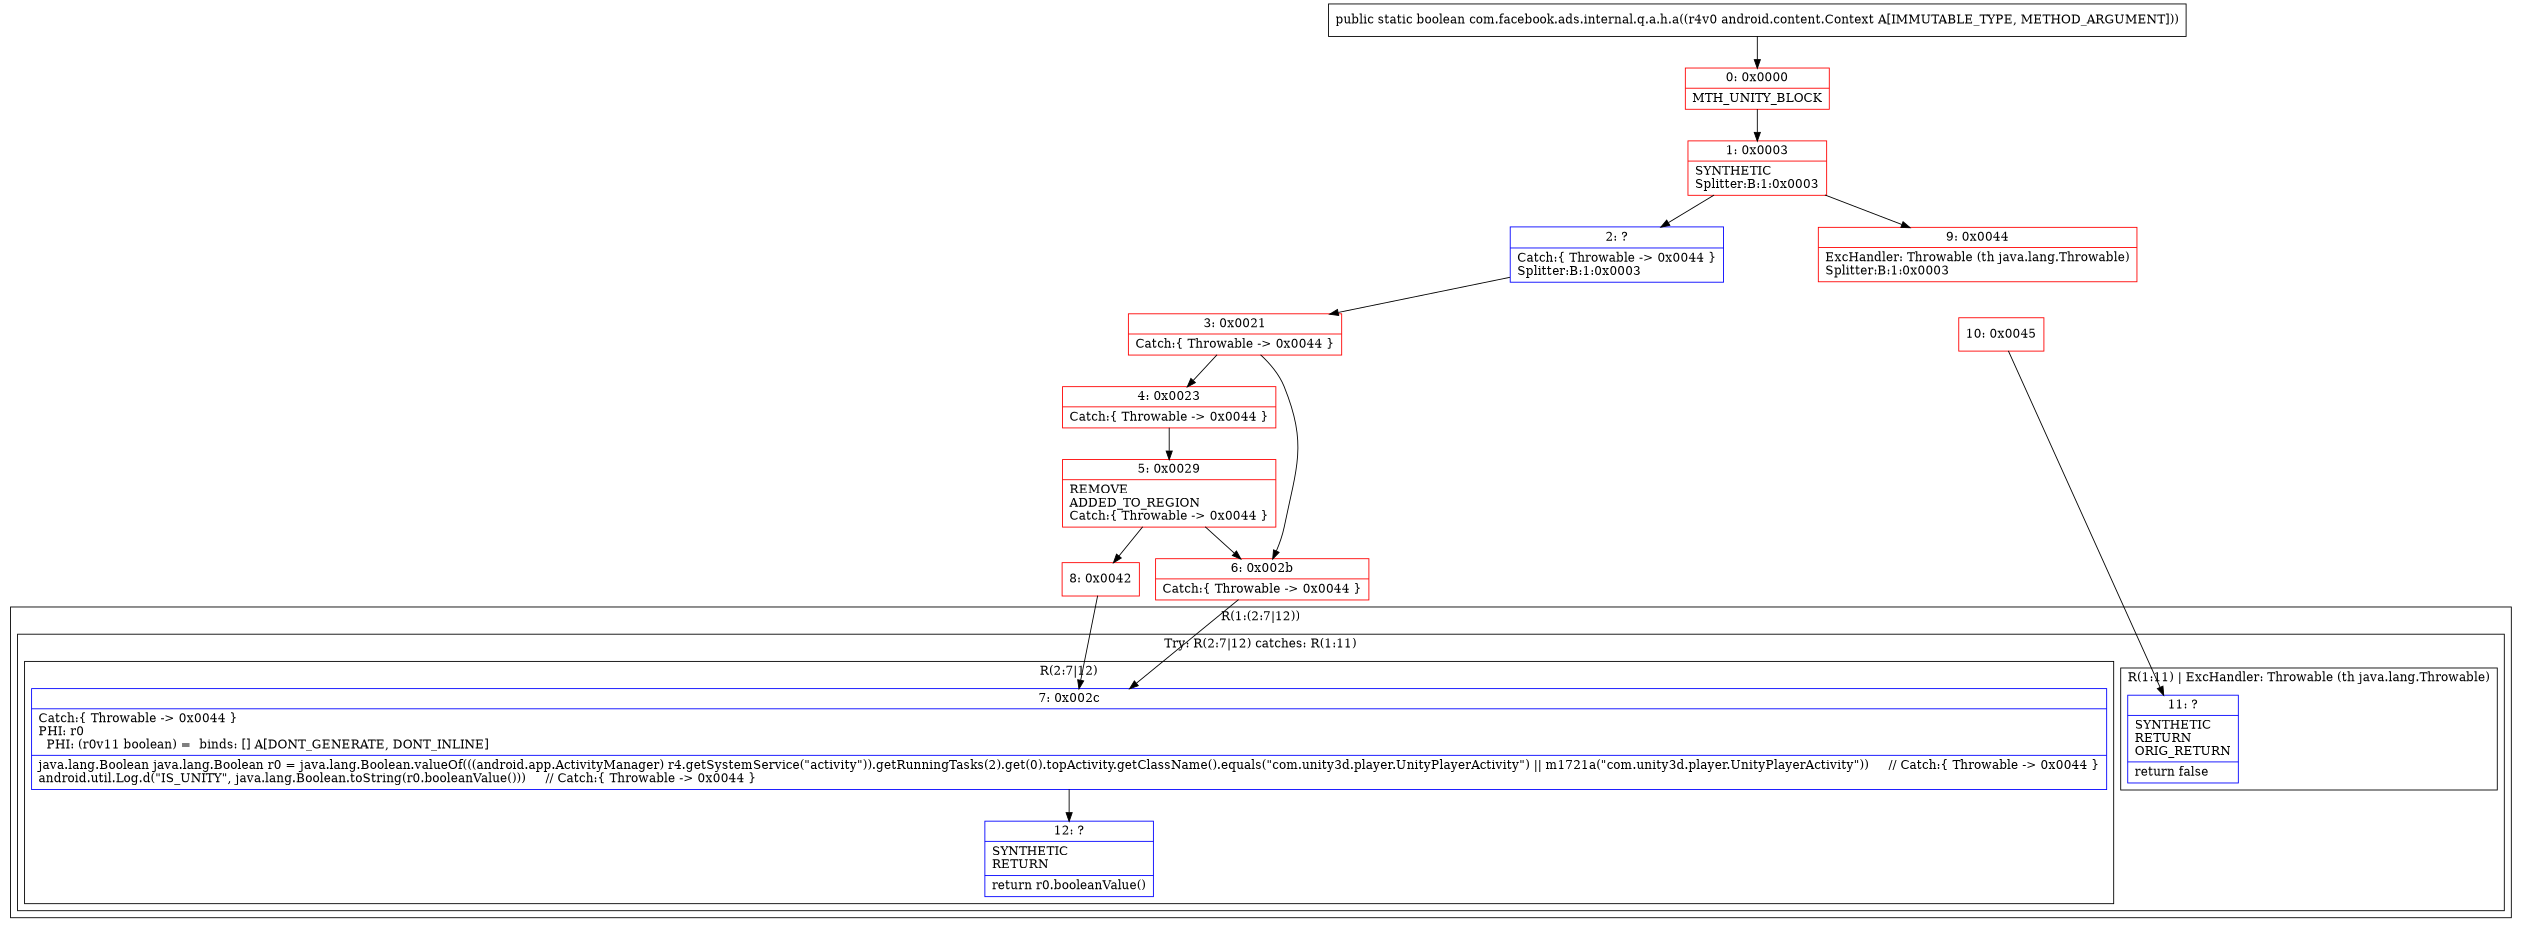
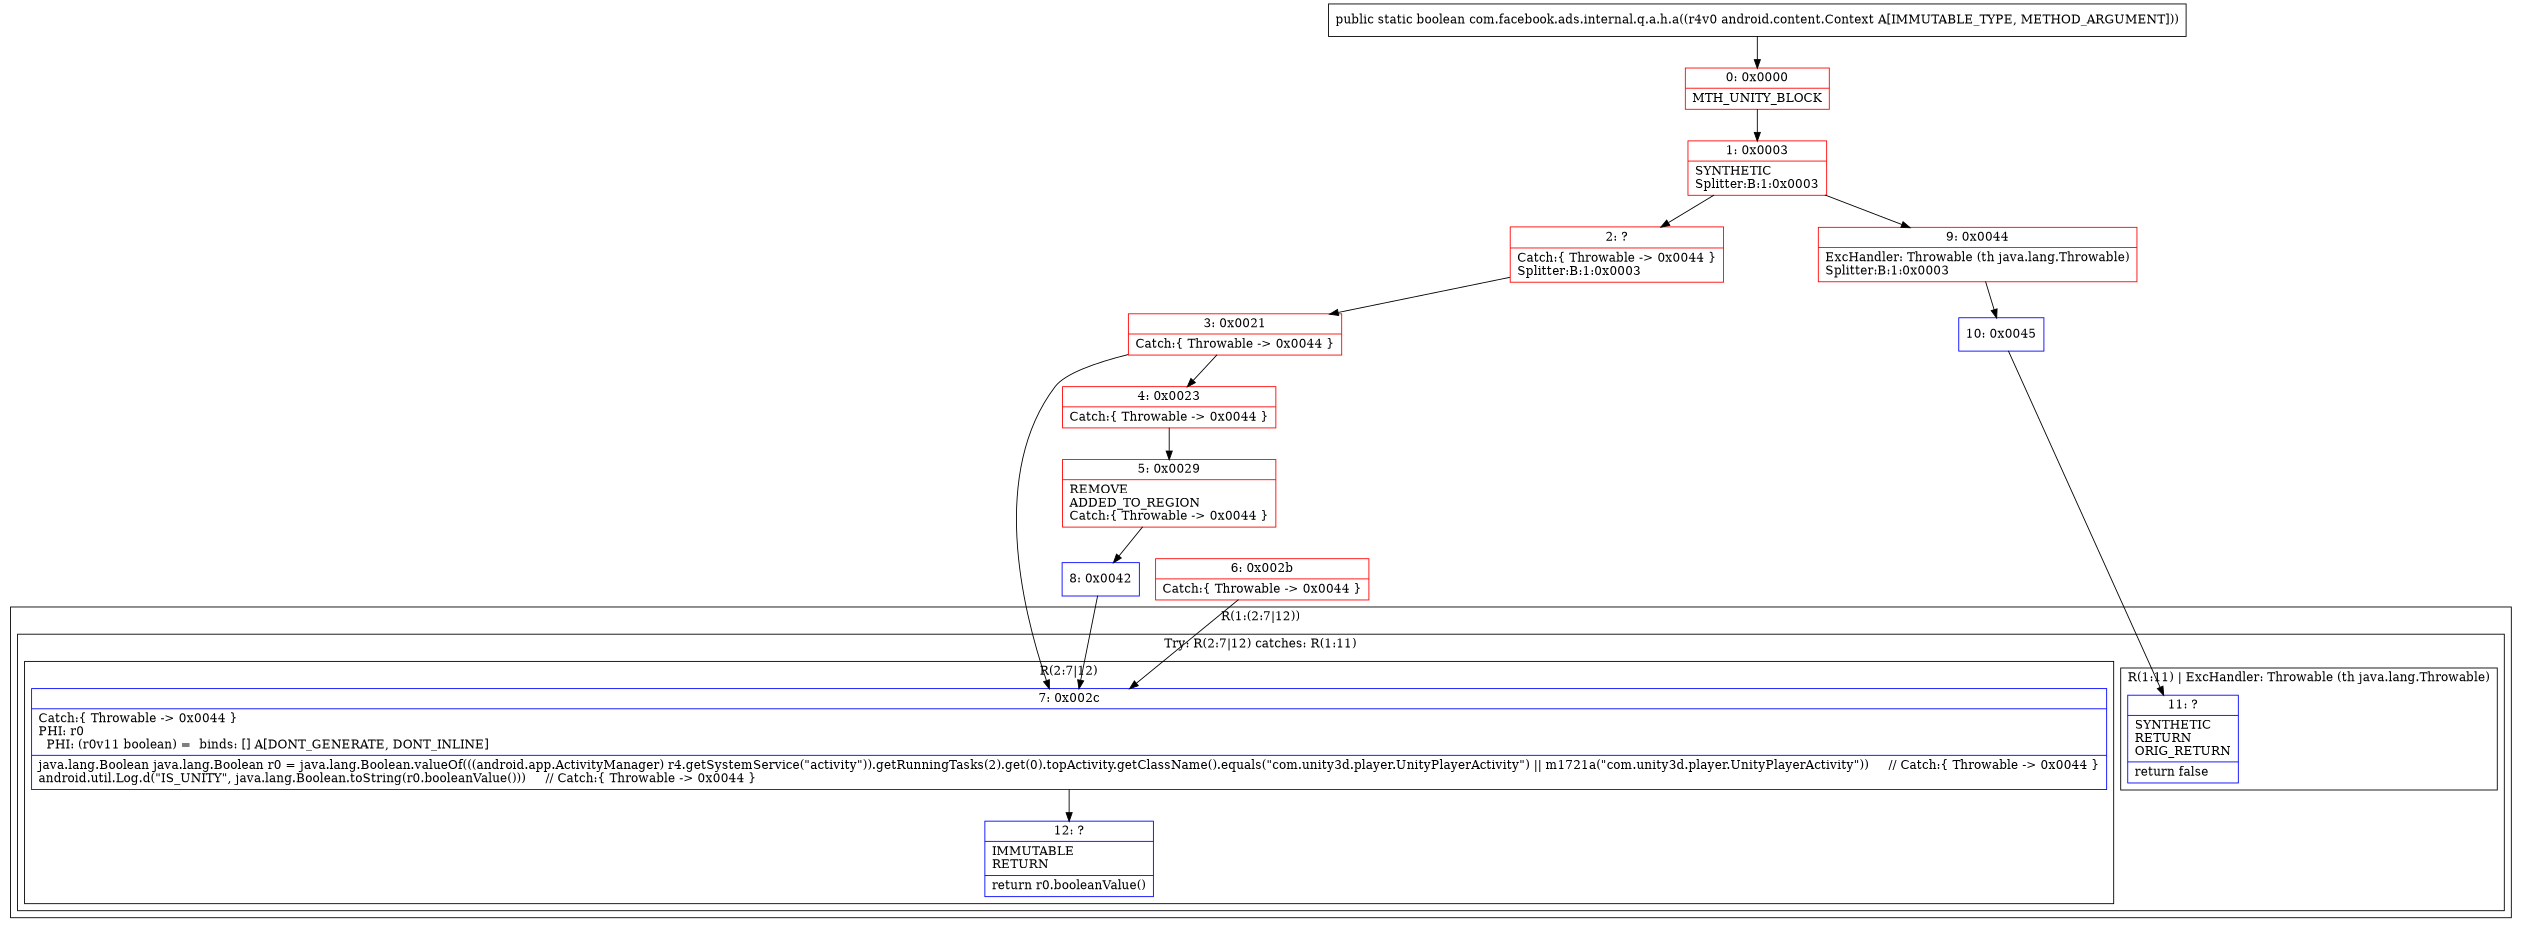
node "2: ?": color blue -> red
edge "9: 0x0044" -> "10: 0x0045": added
node "10: 0x0045": color red -> blue
edge "3: 0x0021" -> "6: 0x002b": now "3: 0x0021" -> "7: 0x002c"
edge "5: 0x0029" -> "6: 0x002b": removed
node "8: 0x0042": color red -> blue
node "12: ?": text "SYNTHETIC" -> "IMMUTABLE"
